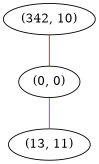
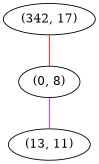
node "(342, 10)": label "(342, 10)" -> "(342, 17)"
node "(0, 0)": label "(0, 0)" -> "(0, 8)"
